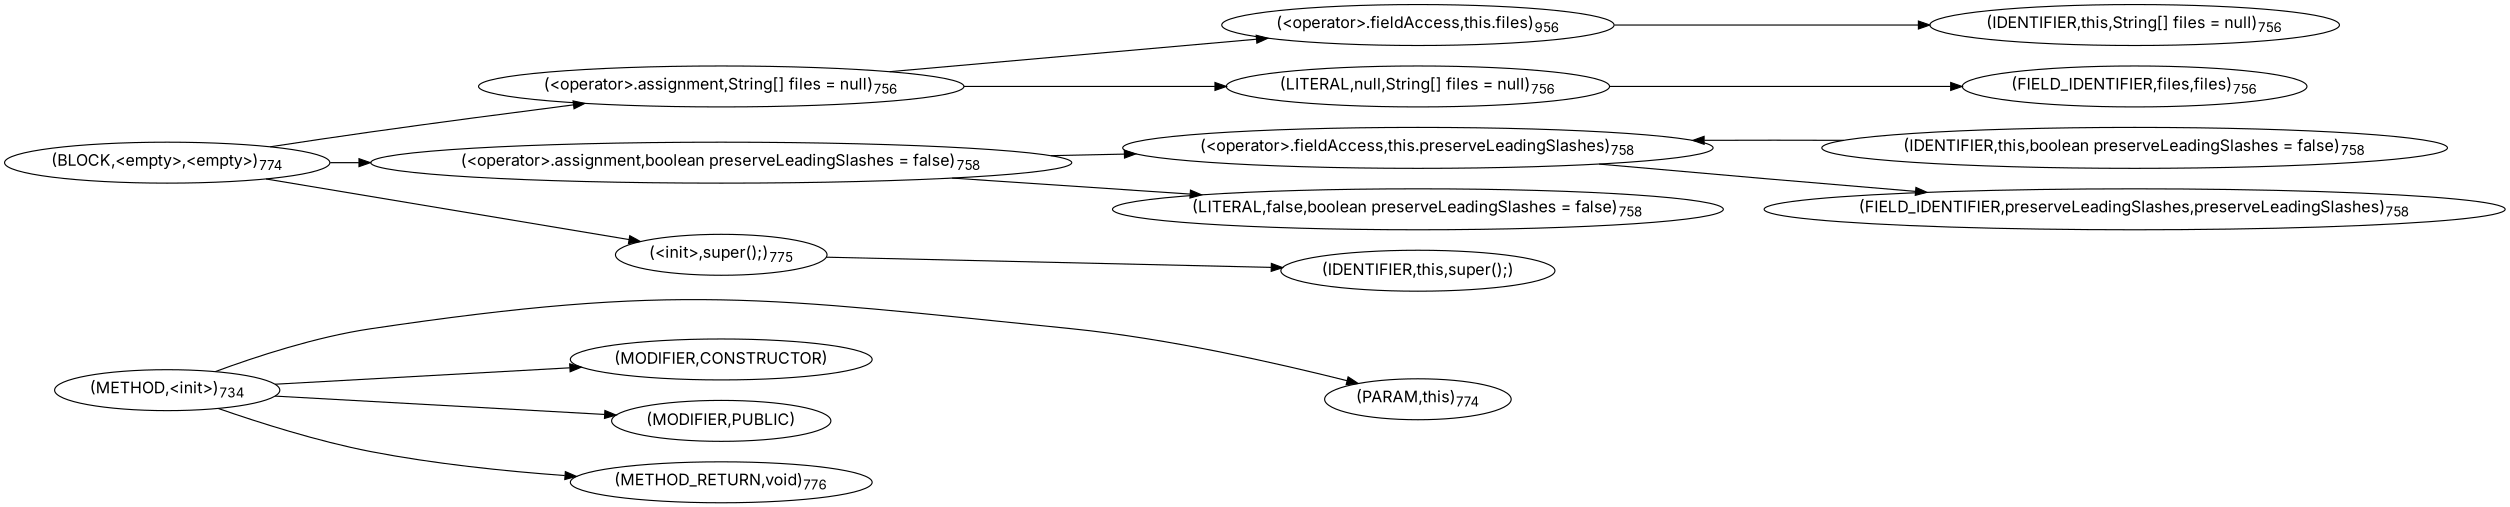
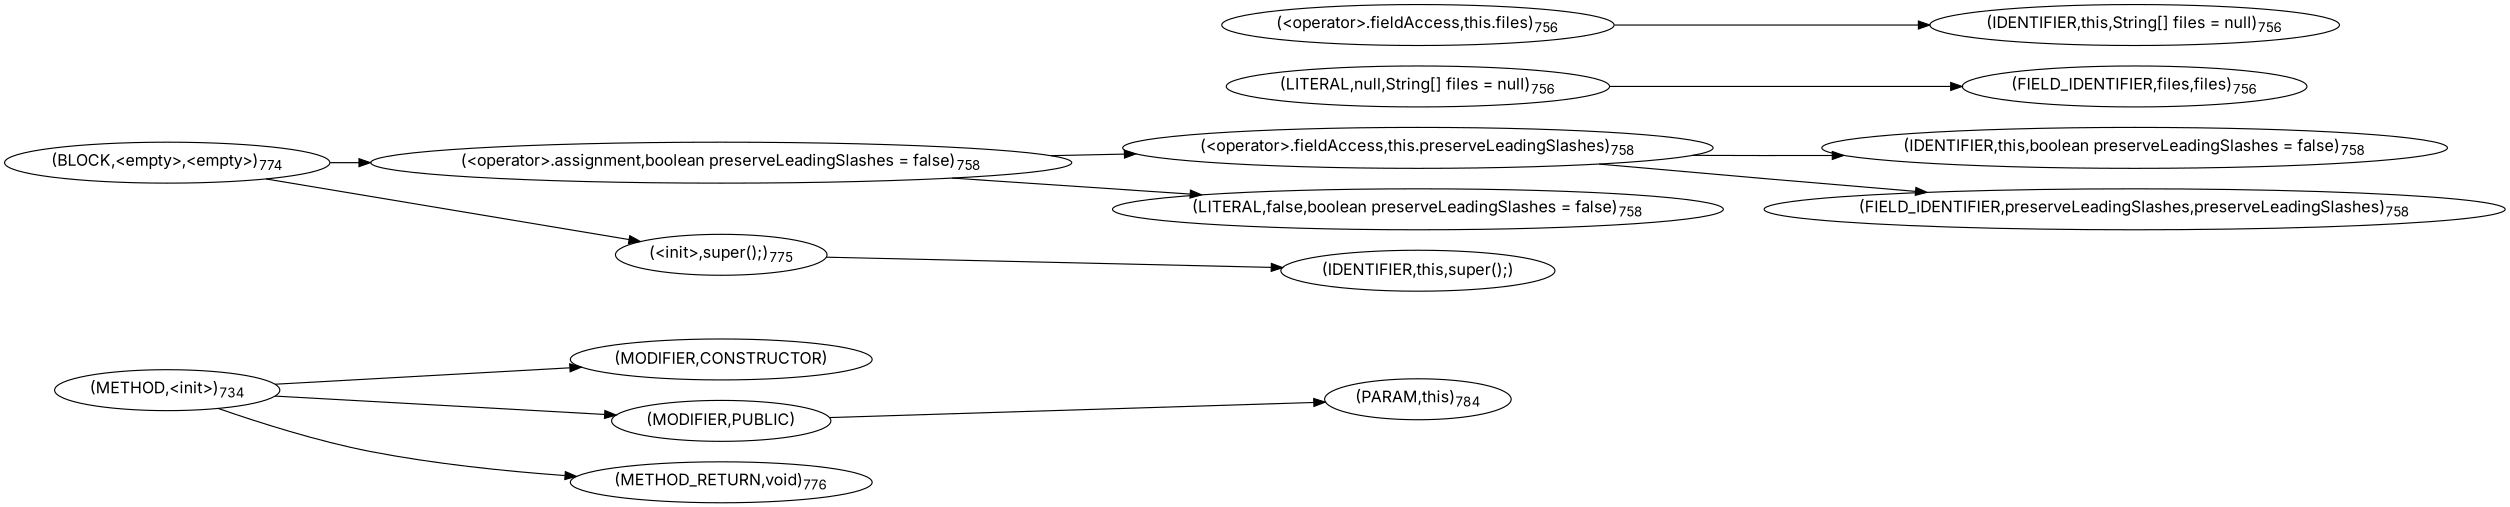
node "(<operator>.fieldAccess,this.files)": text "956" -> "756"
node "(<operator>.assignment,String[] files = null)": removed
edge "(IDENTIFIER,this,boolean preserveLeadingSlashes = false)" -> "(<operator>.fieldAccess,this.preserveLeadingSlashes)": reversed
edge "(METHOD,<init>)" -> "(PARAM,this)": now "(MODIFIER,PUBLIC)" -> "(PARAM,this)"
node "(PARAM,this)": text "774" -> "784"
